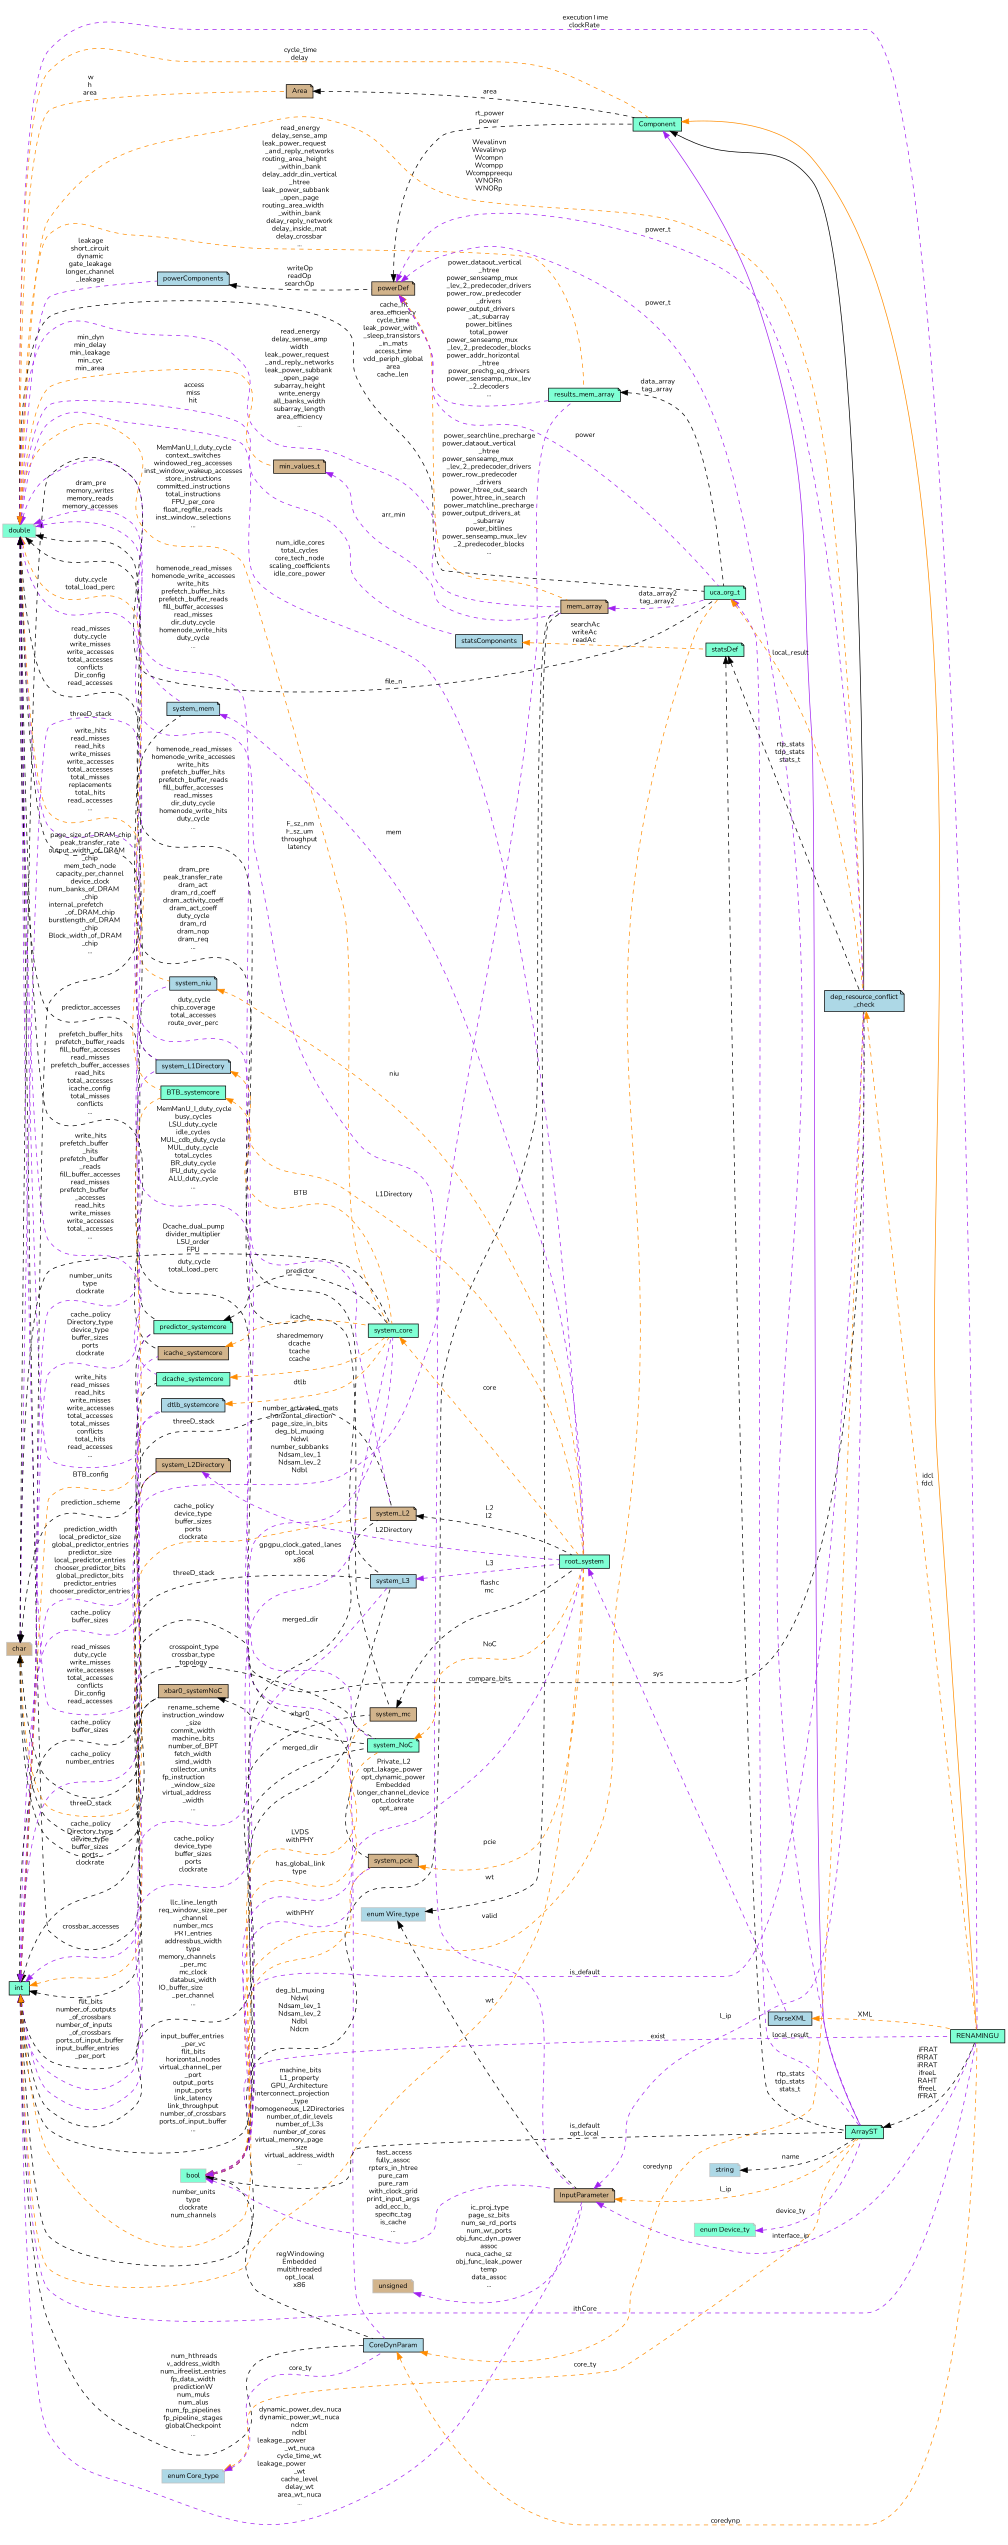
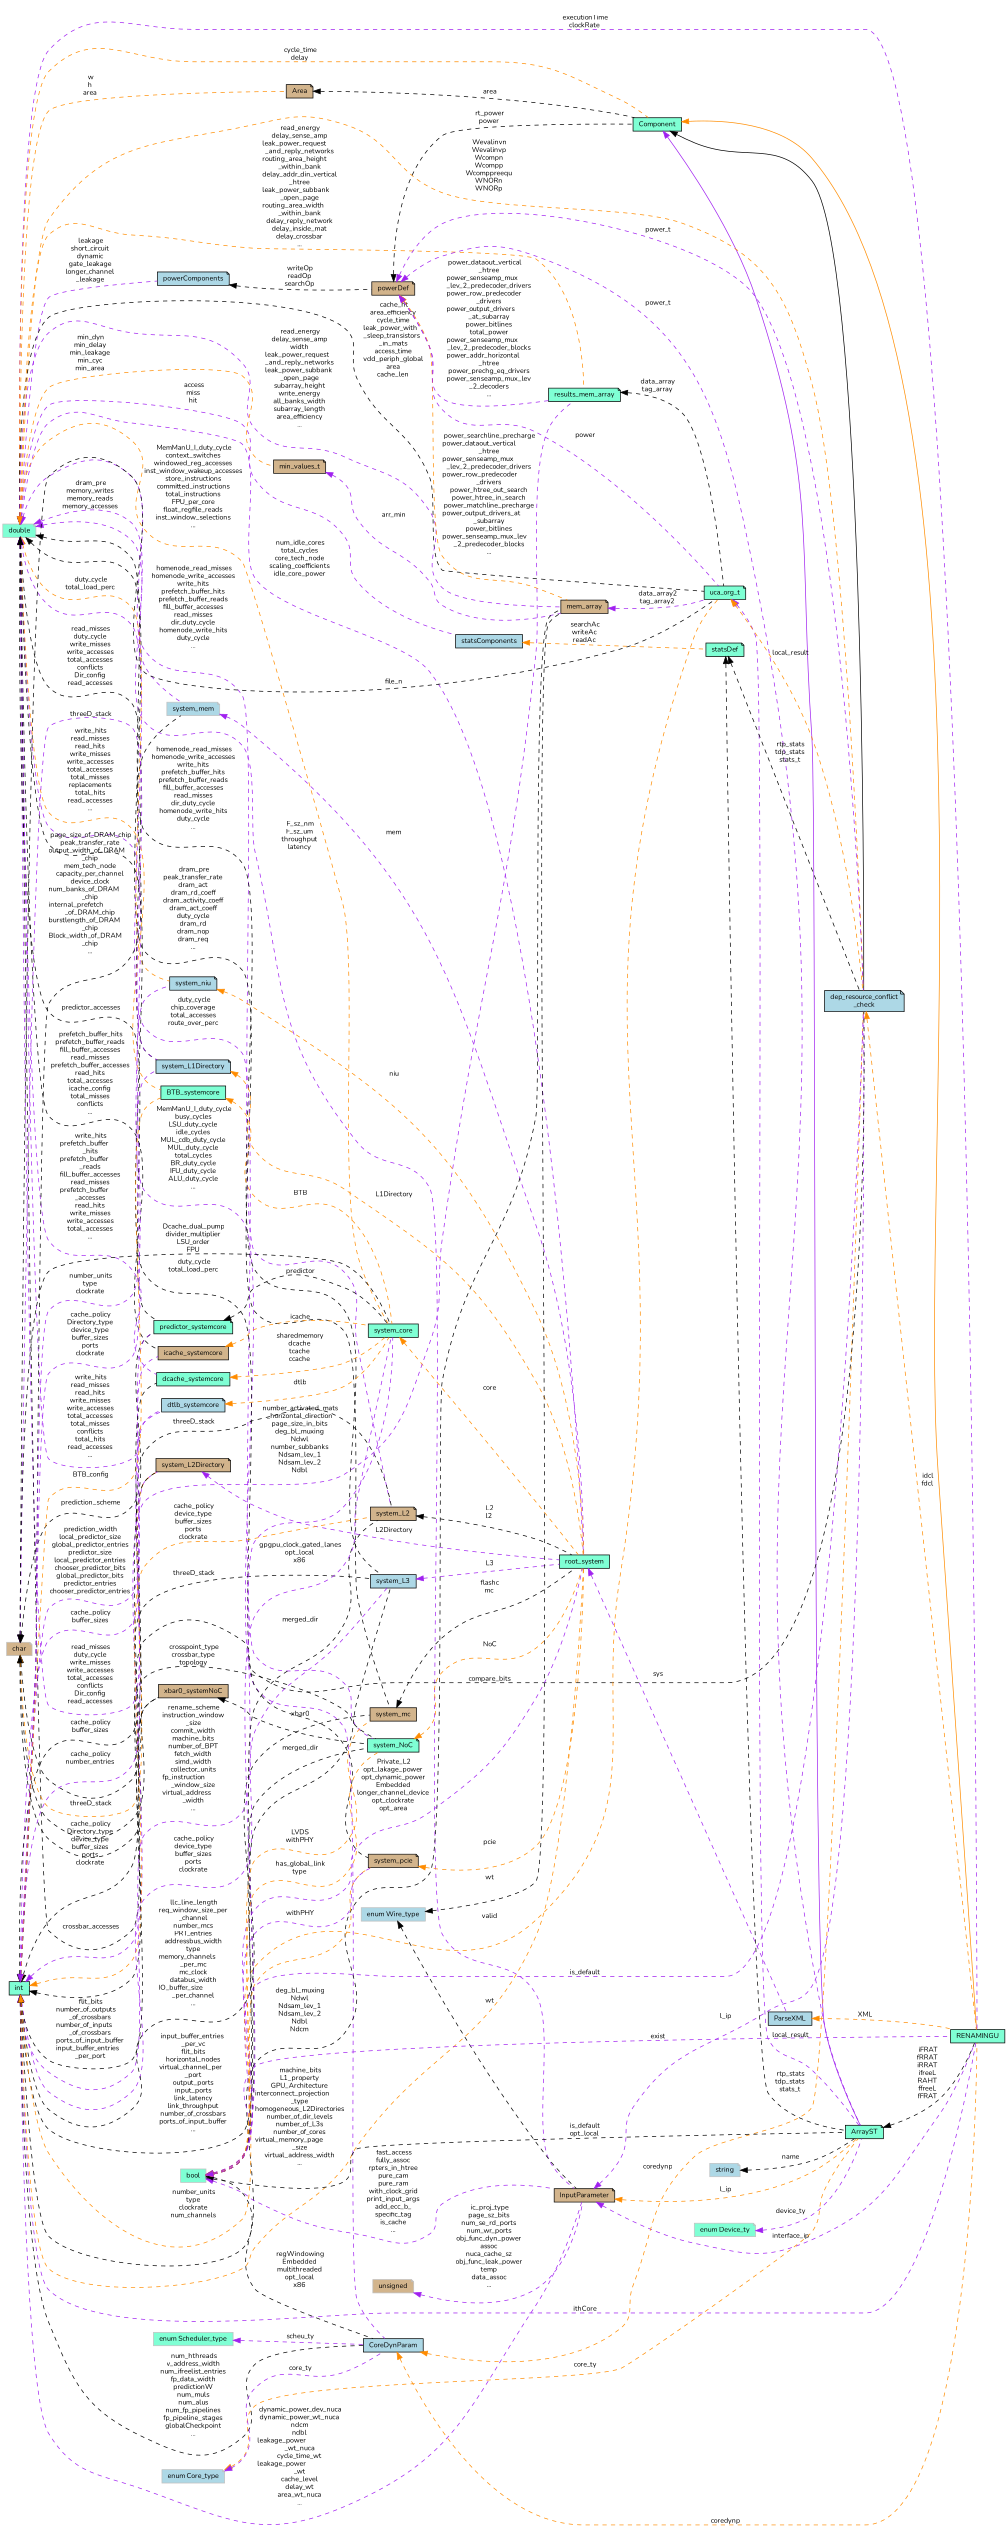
node "system_mem": color black -> grey75
node "enum Scheduler_type": added
